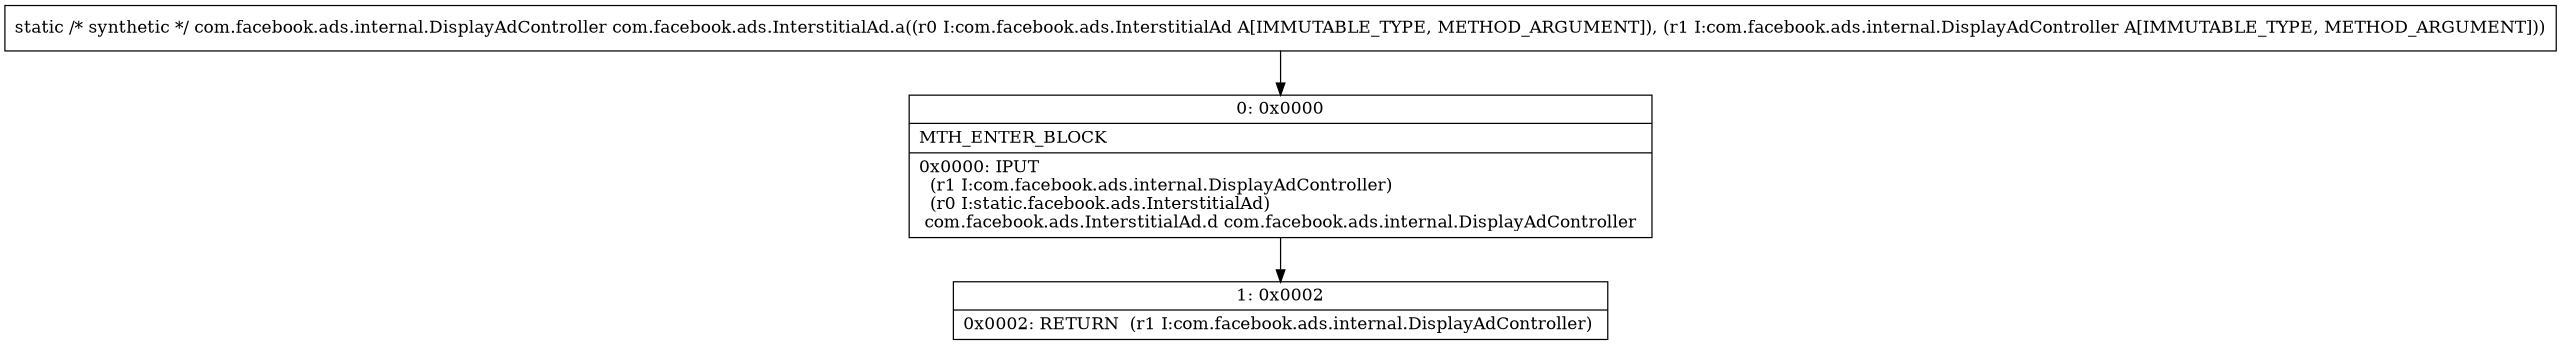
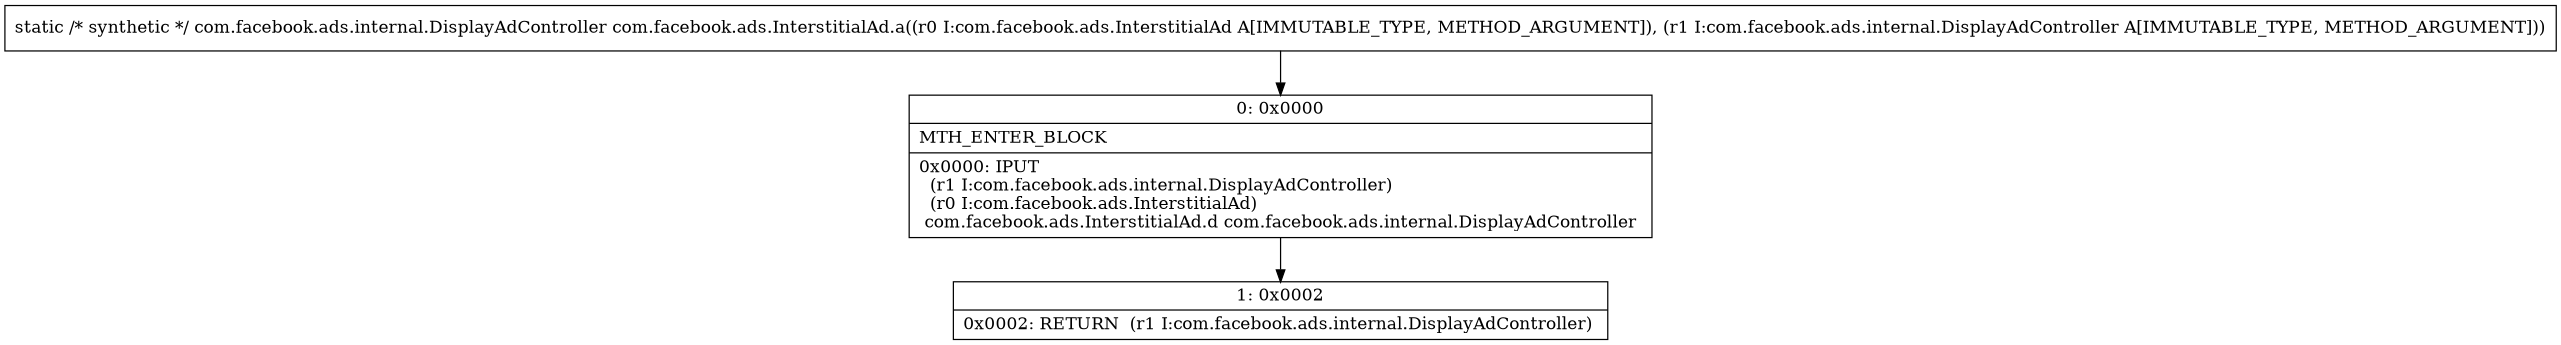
node "0: 0x0000": text "(r0 I:static.facebook.ads.InterstitialAd)" -> "(r0 I:com.facebook.ads.InterstitialAd)"
